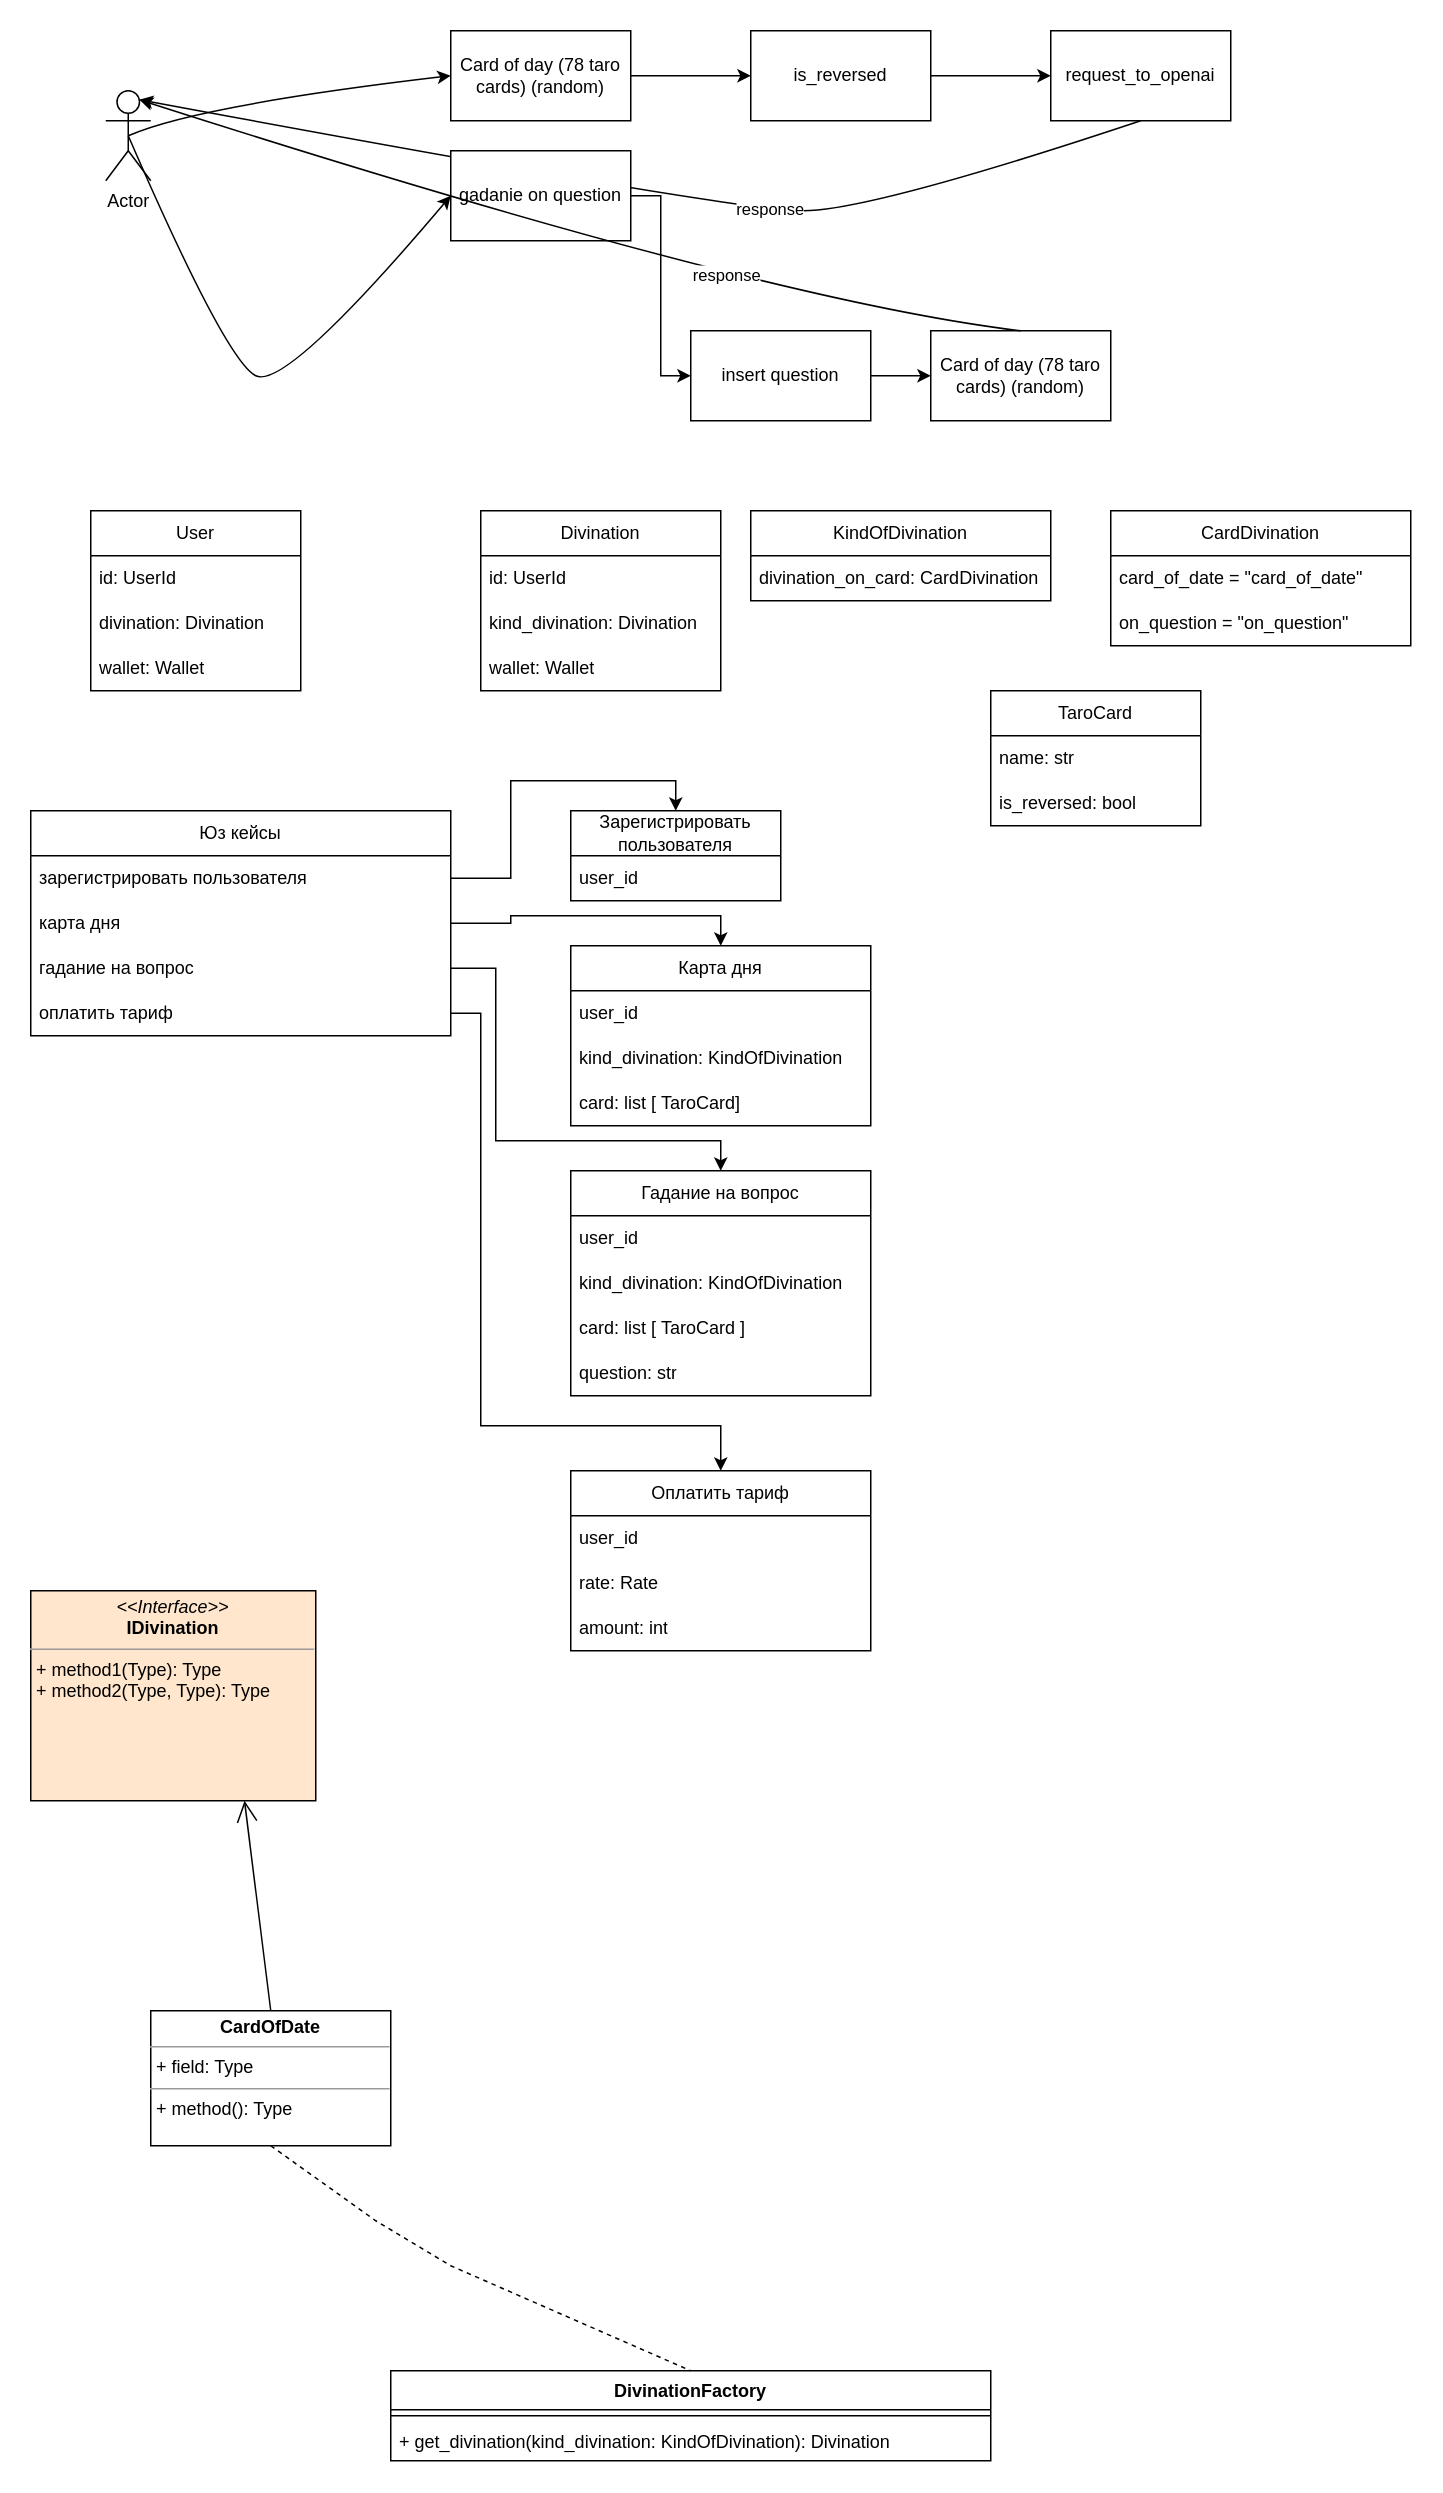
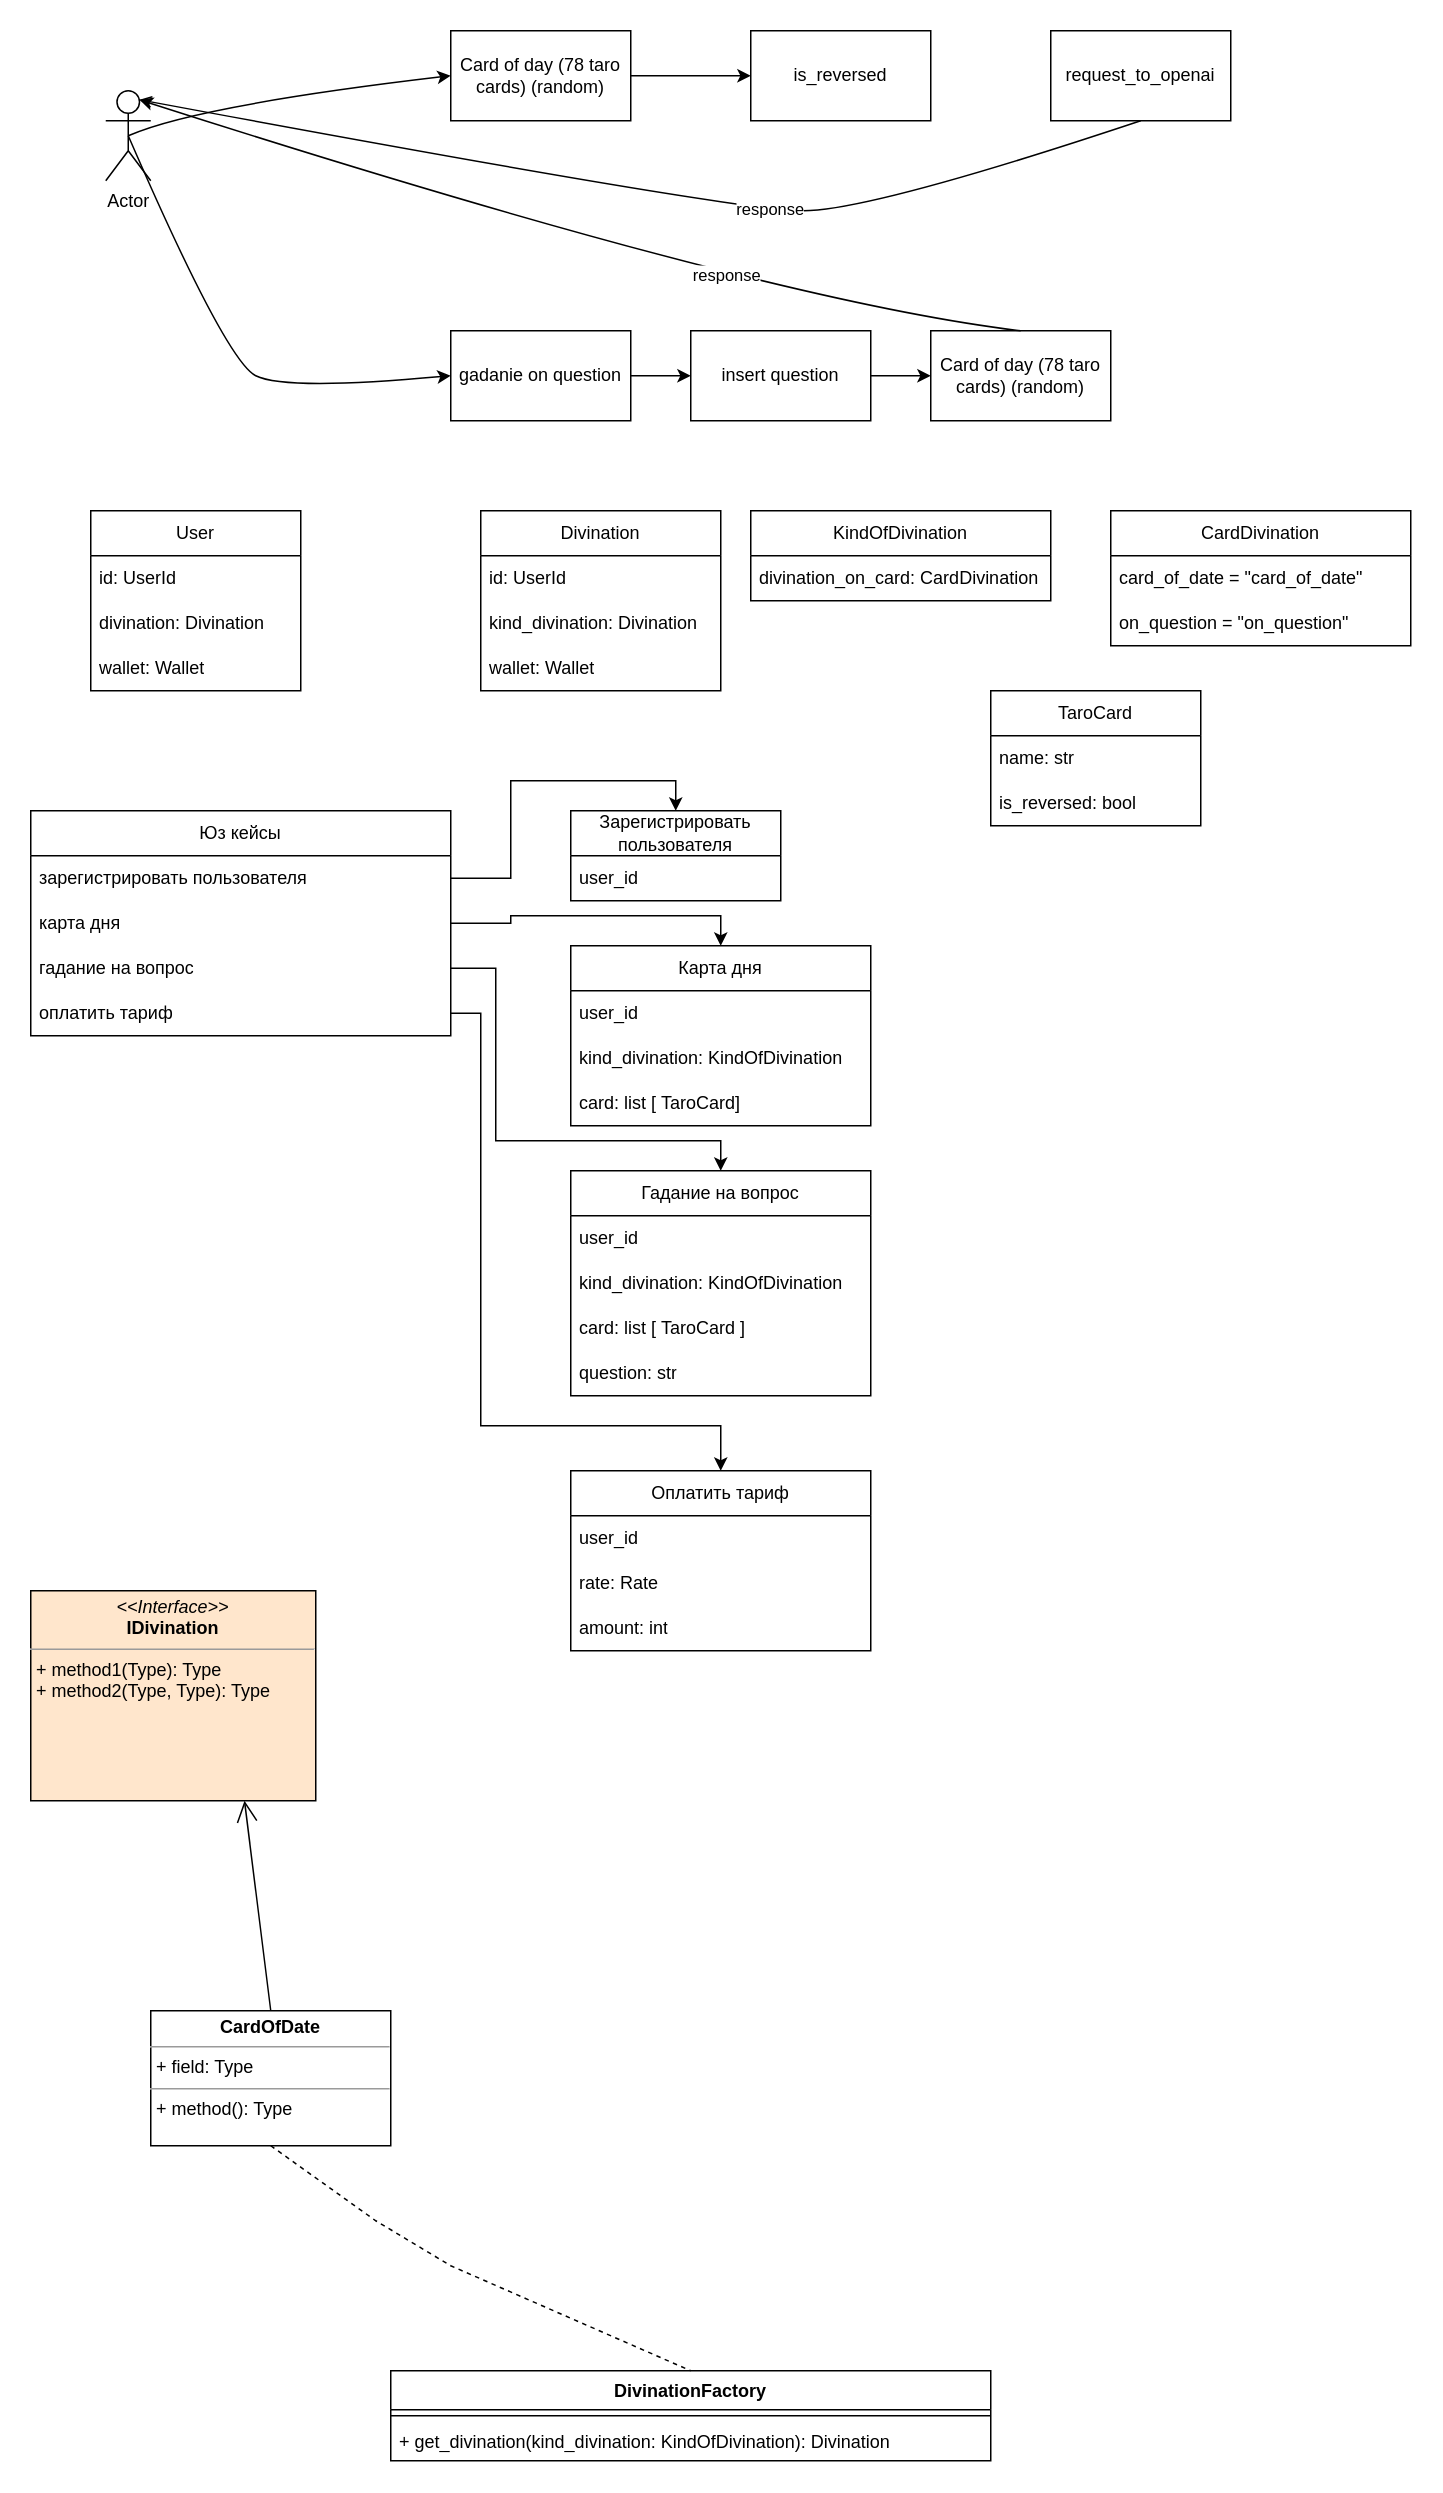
edge "is_reversed" -> "request_to_openai": removed
edge "request_to_openai" -> "Actor": arrowhead classic -> open
node "gadanie on question": moved (541, 196) -> (541, 376)
